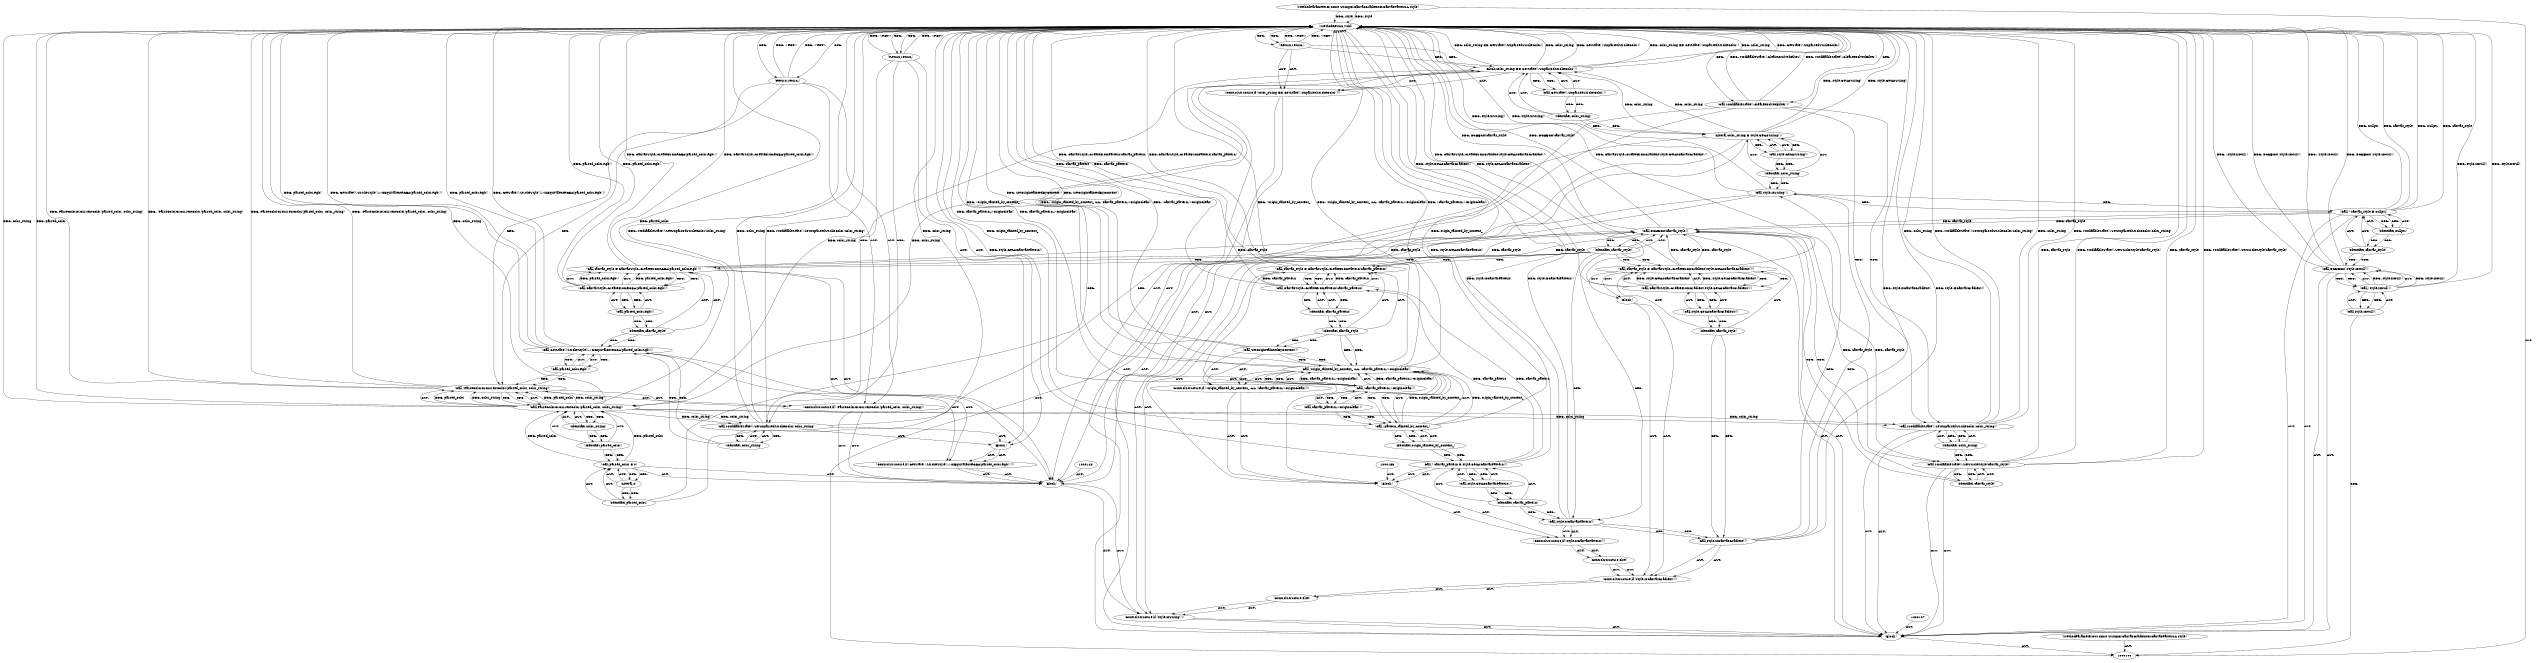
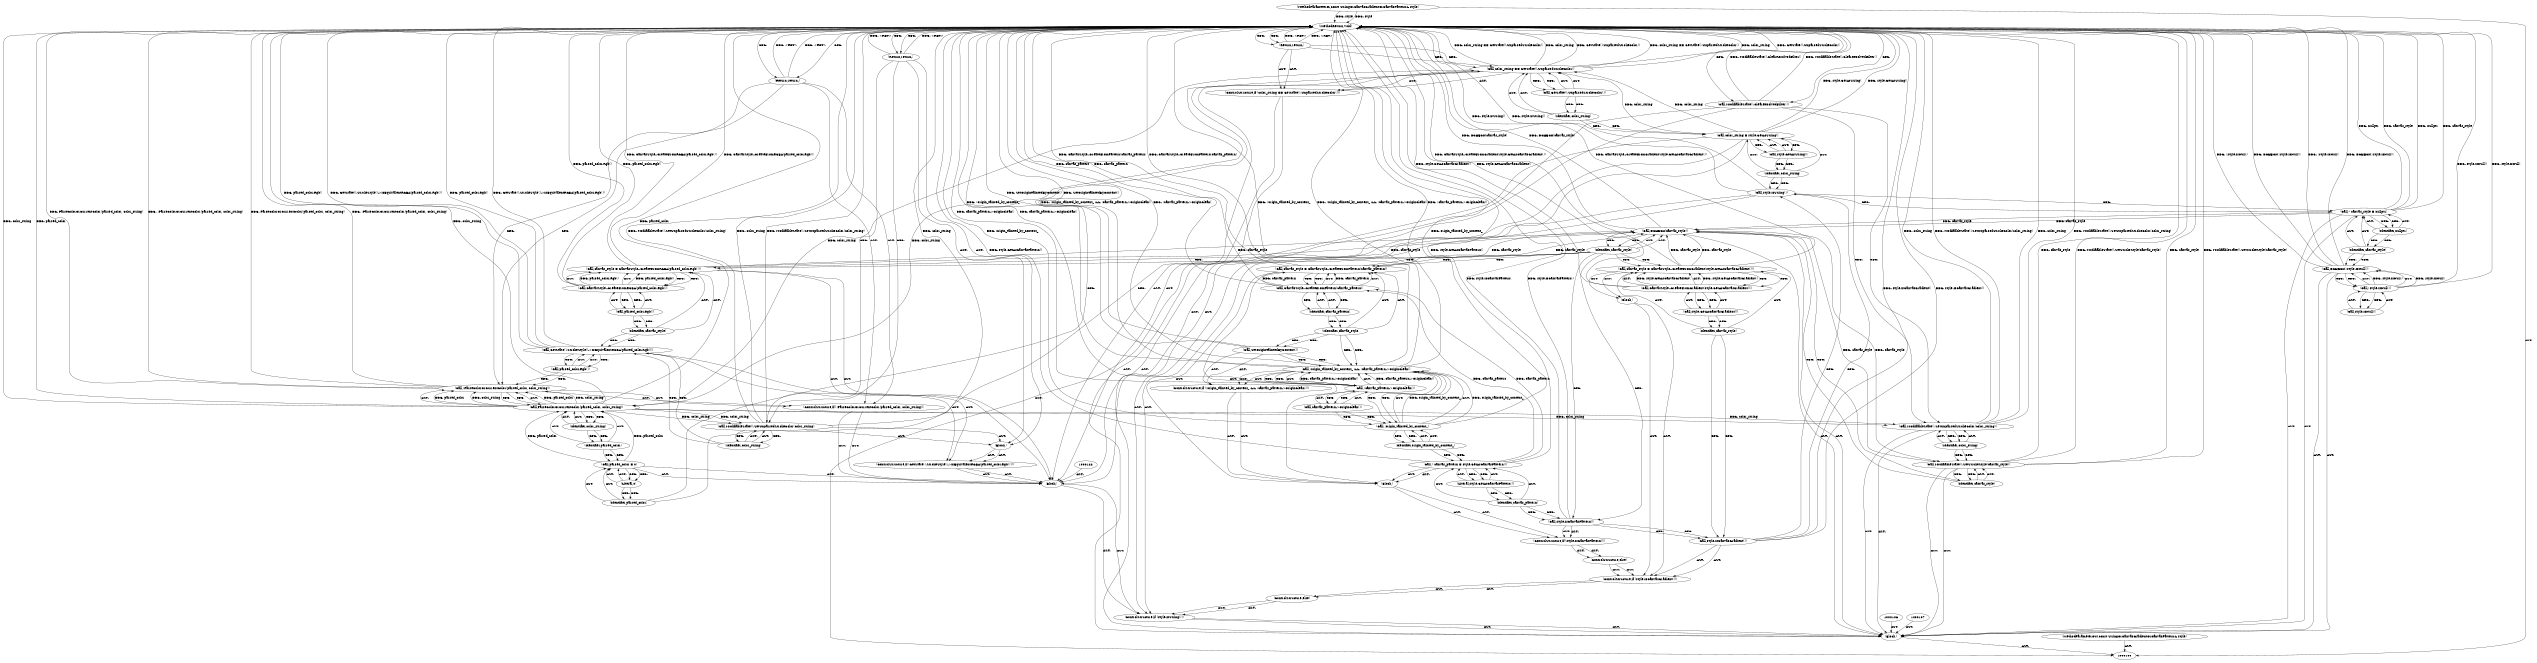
node "(Block,color_string == GetState().UnparsedStrokeColor())": label "(Block,color_string == GetState().UnparsedStrokeColor())" -> "(Call,color_string == GetState().UnparsedStrokeColor())"
node "(Literal,color_string = style.GetAsString())": label "(Literal,color_string = style.GetAsString())" -> "(Call,color_string = style.GetAsString())"
node "(Call,!pattern_tainted_by_content_)": label "(Call,!pattern_tainted_by_content_)" -> "(Call,!origin_tainted_by_content_)"
node "1000155": removed
node "(Call,style.GetAsCanvasPattern())": label "(Call,style.GetAsCanvasPattern())" -> "(Literal,style.GetAsCanvasPattern())"
edge "(Call,style.IsNull())" -> "1000100": removed, label "CFG:"
node "1000106": added
